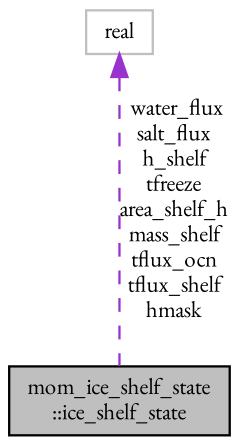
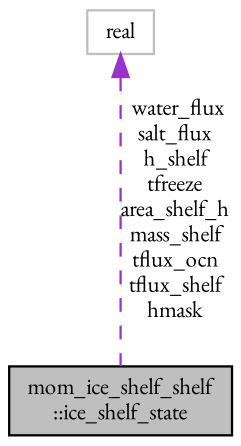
node "mom_ice_shelf_state ::ice_shelf_state": label "mom_ice_shelf_state ::ice_shelf_state" -> "mom_ice_shelf_shelf ::ice_shelf_state"
